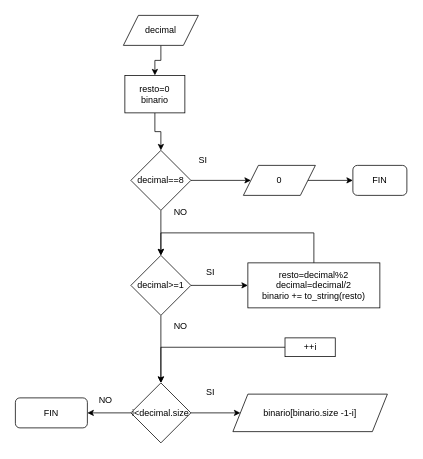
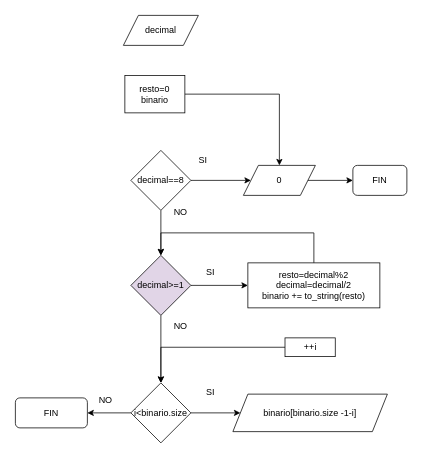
edge "decimal" -> "resto=0 binario": removed
edge "resto=0 binario" -> "decimal==8": now "resto=0 binario" -> "0"
node "decimal>=1": fillcolor #ffffff -> #e1d5e7
node "i<decimal.size": label "i<decimal.size" -> "i<binario.size"
